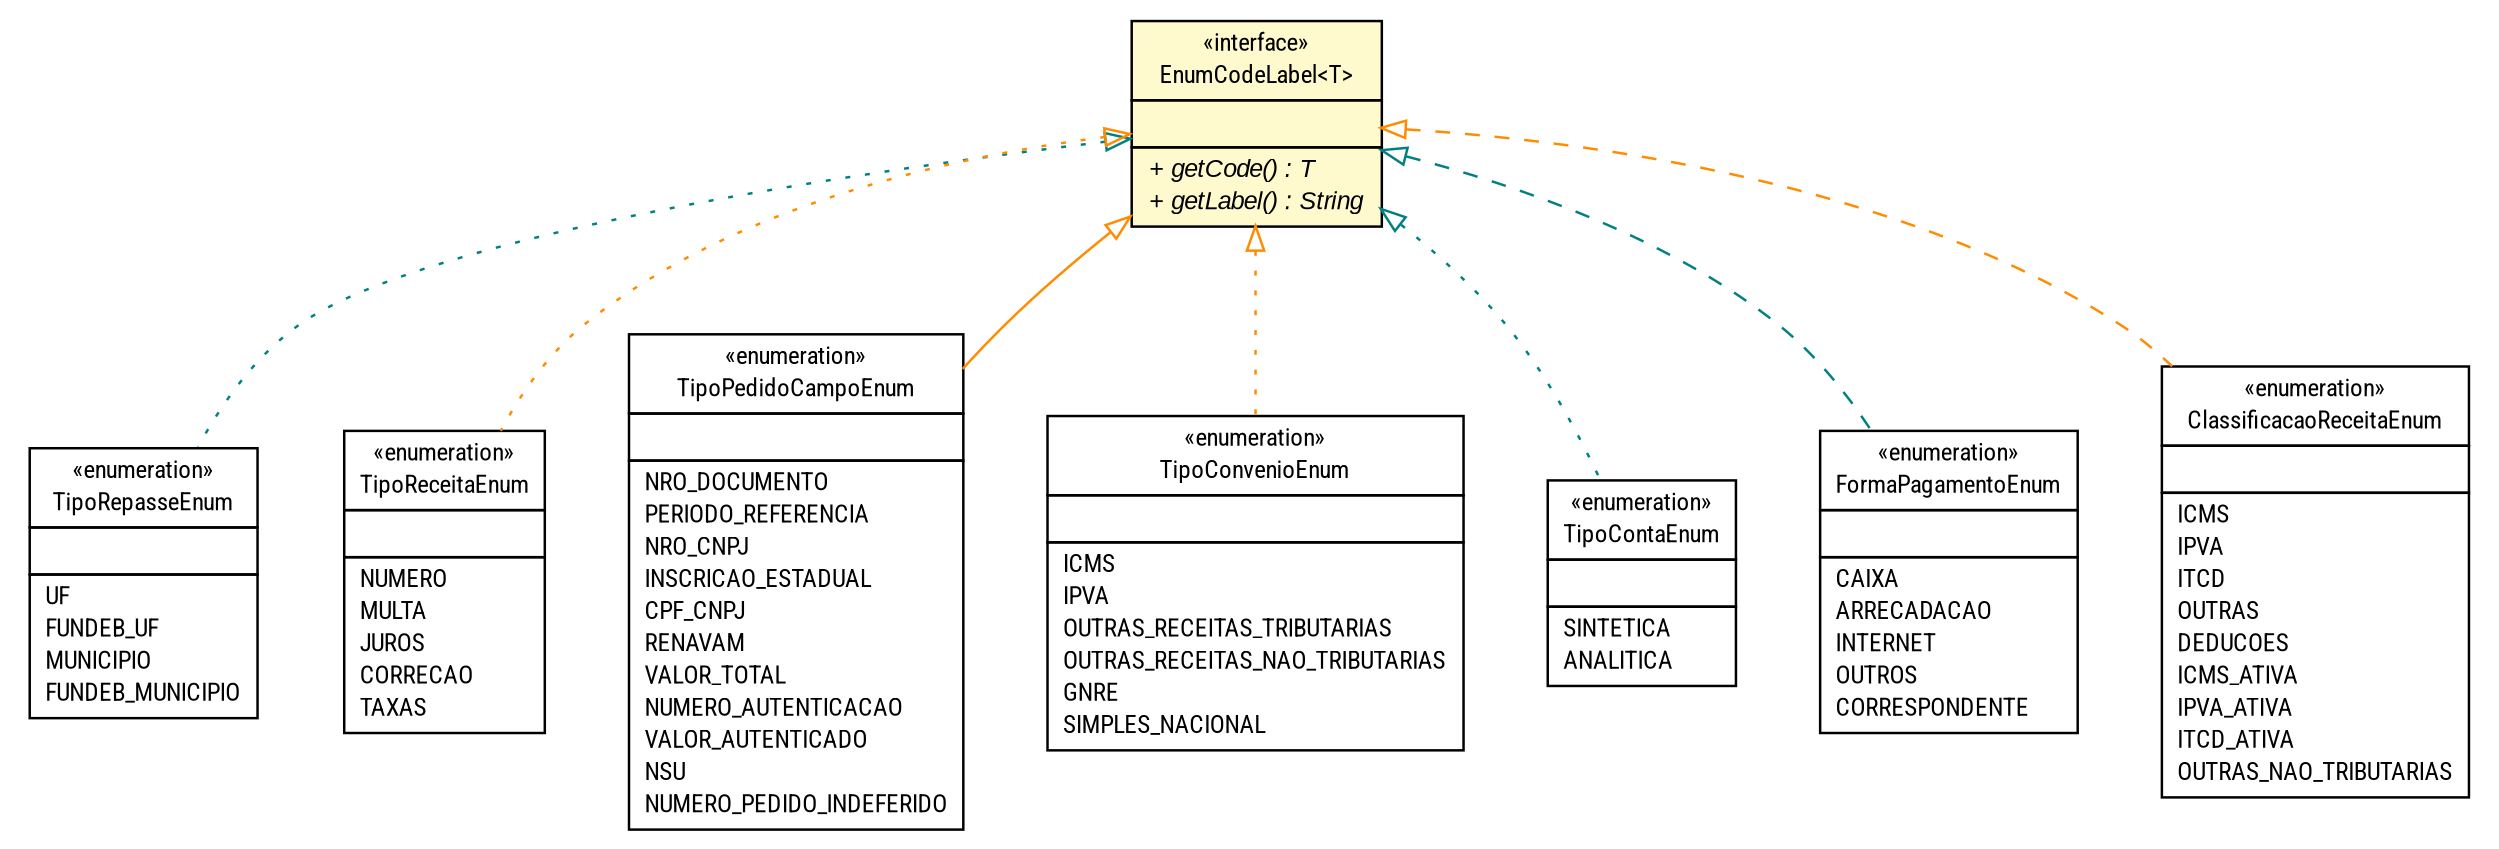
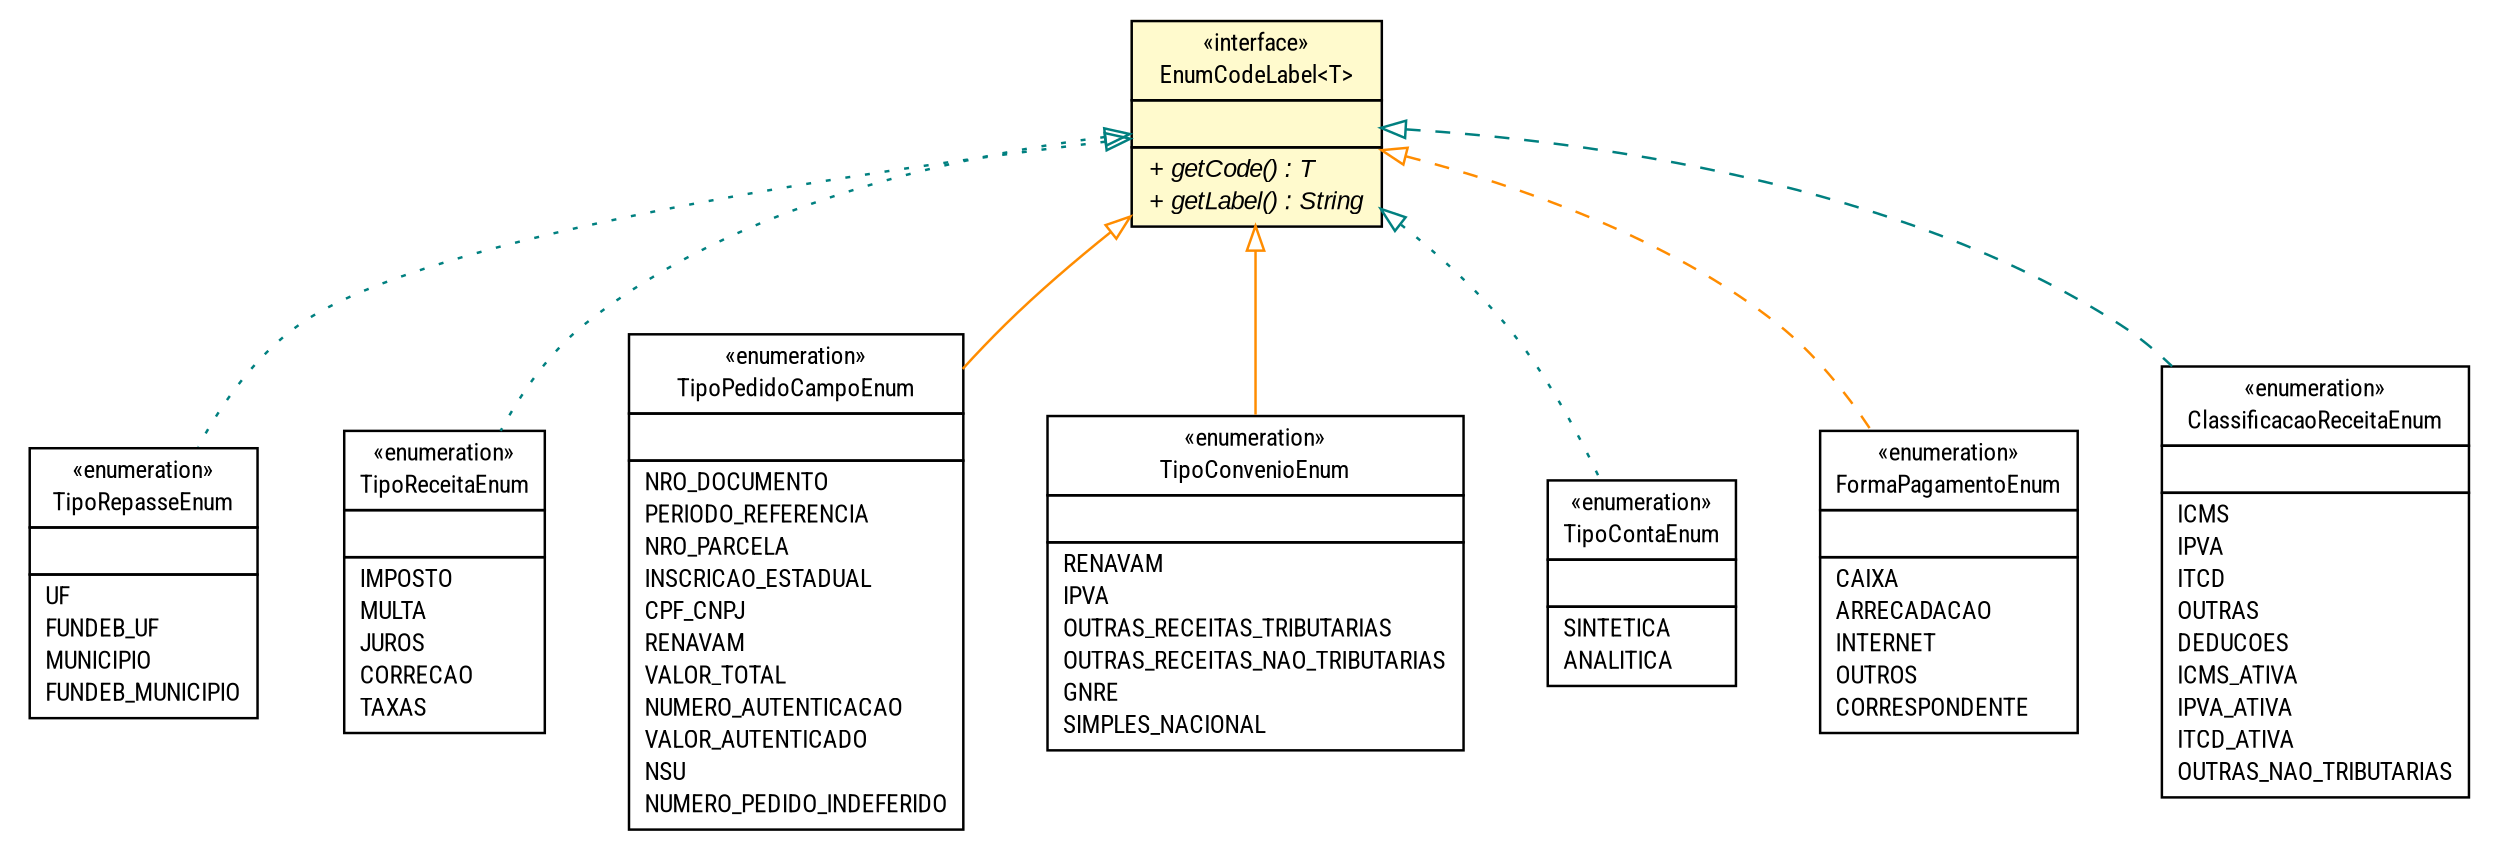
edge "ClassificacaoReceitaEnum" -> "EnumCodeLabel<T>": color darkorange -> teal
edge "TipoReceitaEnum" -> "EnumCodeLabel<T>": color darkorange -> teal
edge "FormaPagamentoEnum" -> "EnumCodeLabel<T>": color teal -> darkorange
edge "TipoConvenioEnum" -> "EnumCodeLabel<T>": style dotted -> solid
node "TipoPedidoCampoEnum": text "NRO_CNPJ" -> "NRO_PARCELA"
node "TipoConvenioEnum": text "ICMS" -> "RENAVAM"
node "TipoReceitaEnum": text "NUMERO" -> "IMPOSTO"
